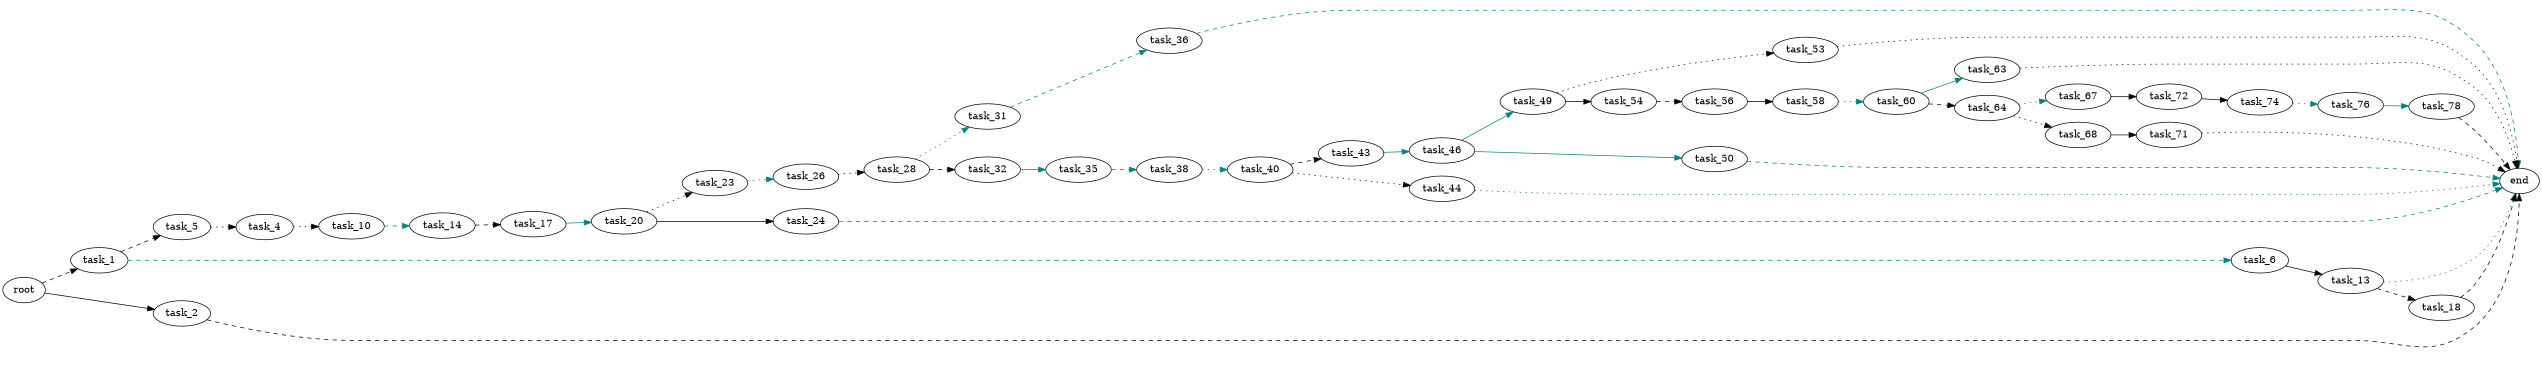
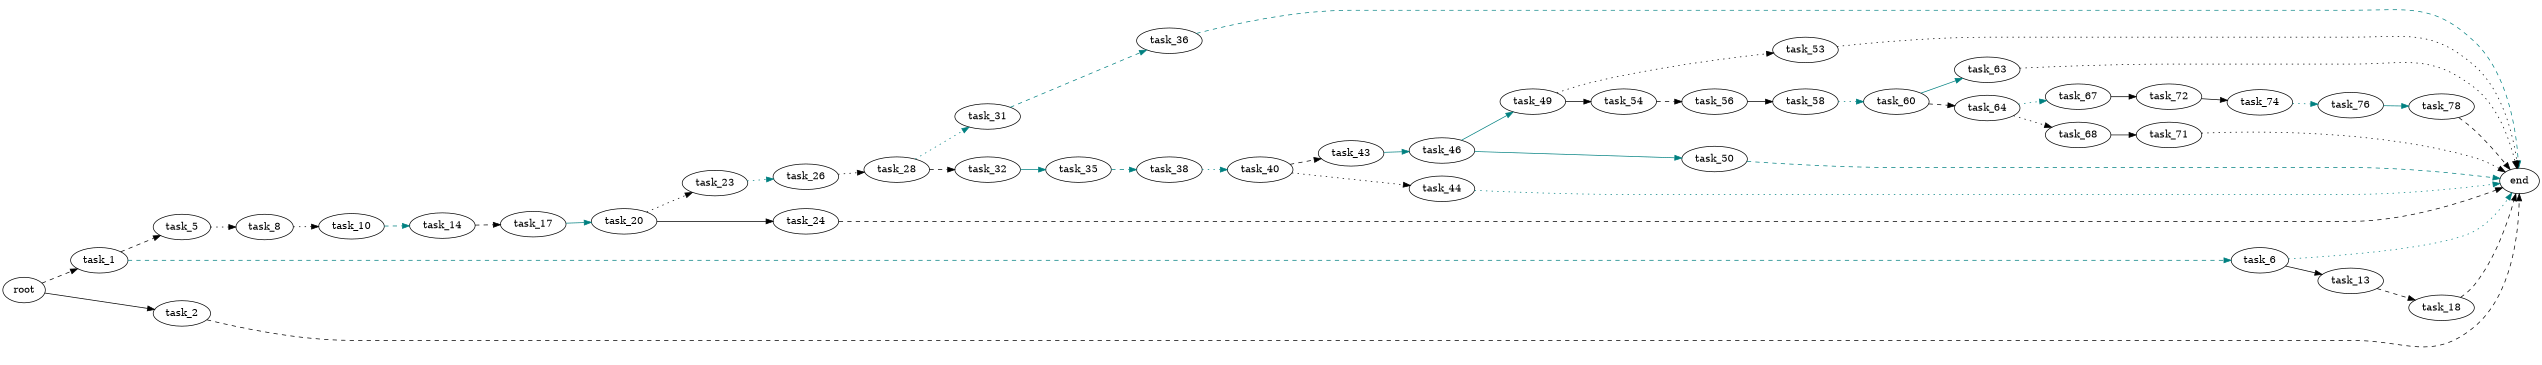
edge "task_24" -> "end": color teal -> black
node "task_4": label "task_4" -> "task_8"
edge "task_13" -> "end": now "task_6" -> "end"
